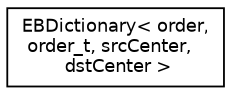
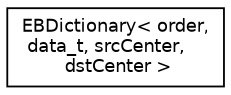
node "EBDictionary< order, order_t, srcCenter, dstCenter >": label "EBDictionary< order, order_t, srcCenter, dstCenter >" -> "EBDictionary< order, data_t, srcCenter, dstCenter >"
